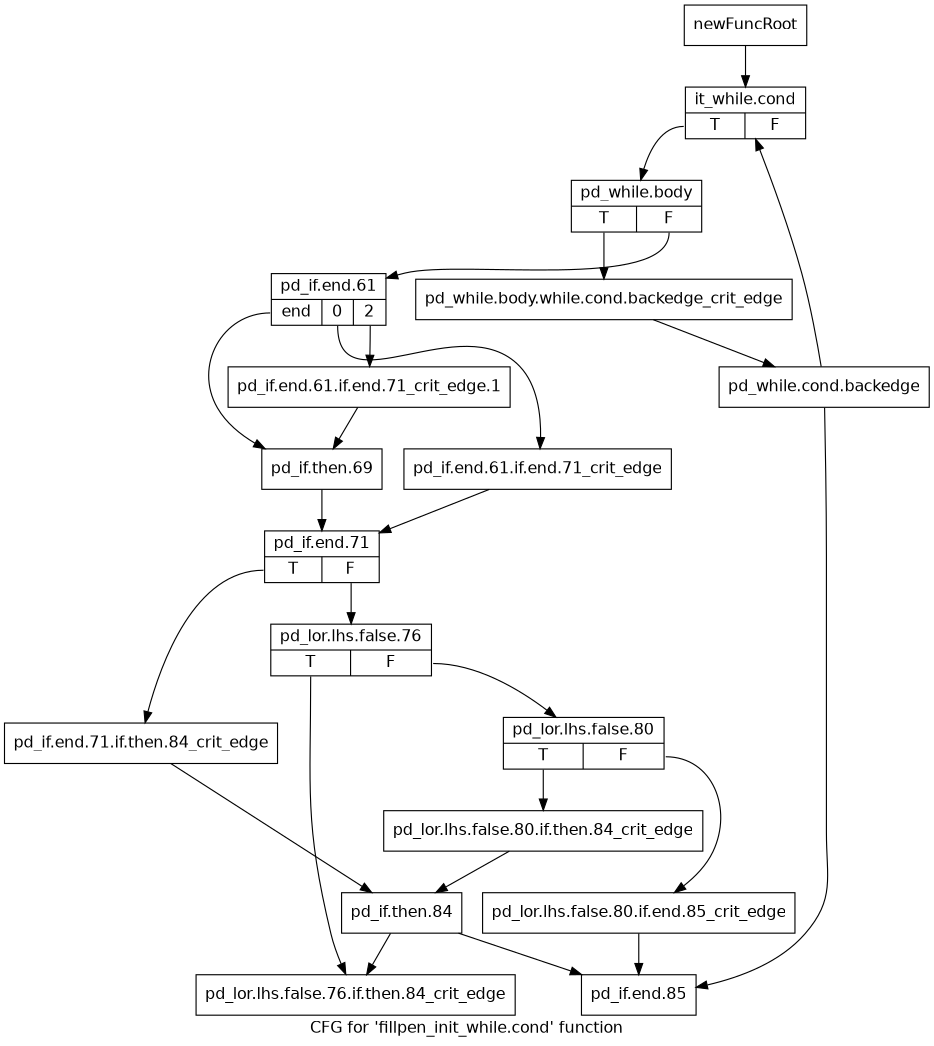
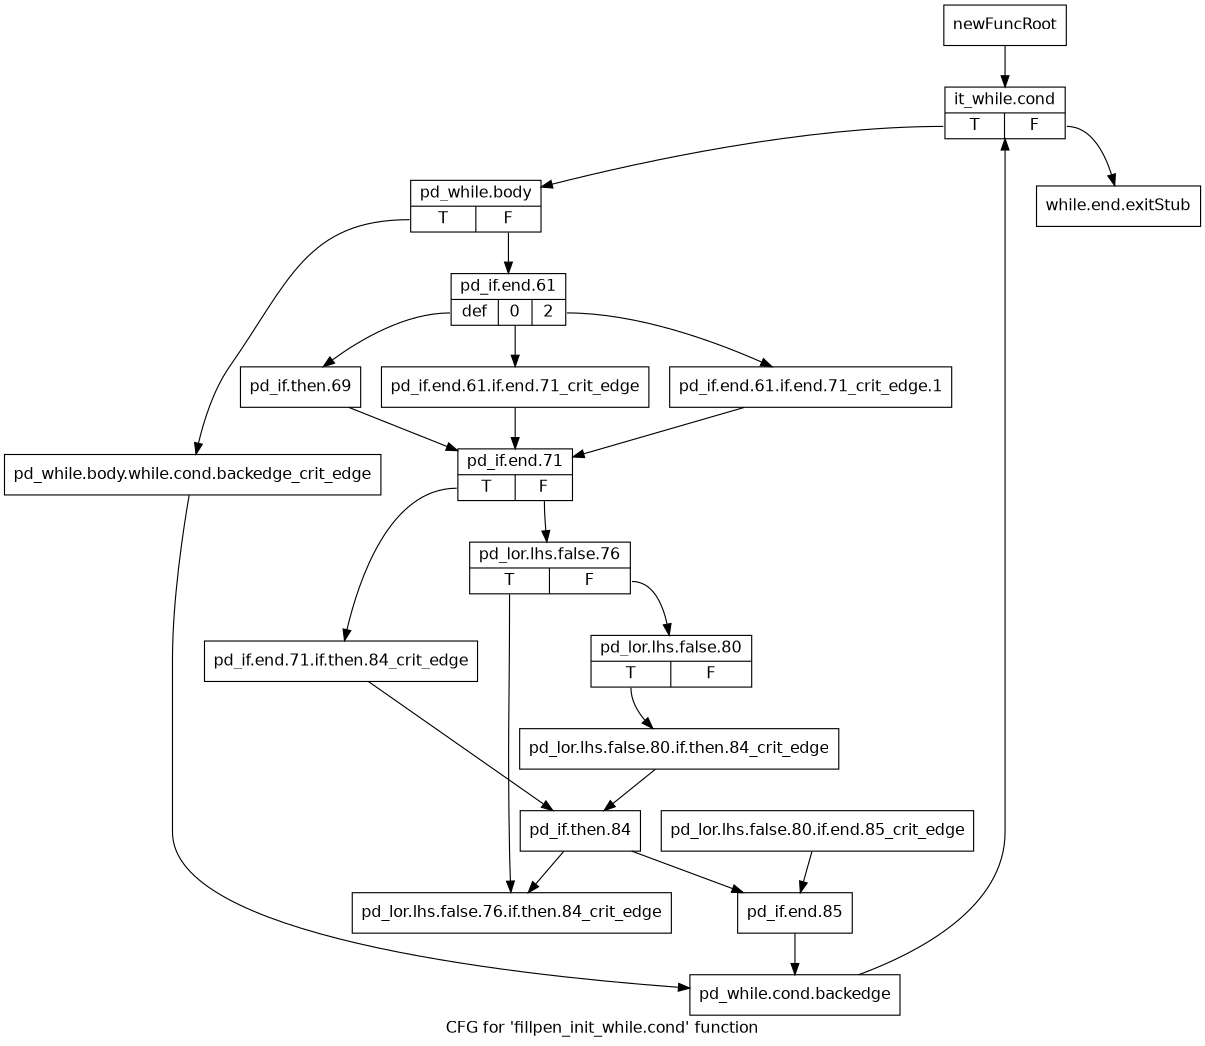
node "while.end.exitStub": added
node "pd_if.end.61": text "end" -> "def"
edge "pd_if.end.61.if.end.71_crit_edge.1" -> "pd_if.then.69": now "pd_if.end.61.if.end.71_crit_edge.1" -> "pd_if.end.71"
edge "pd_while.cond.backedge" -> "pd_if.end.85": reversed
edge "pd_lor.lhs.false.80" -> "pd_lor.lhs.false.80.if.end.85_crit_edge": removed
